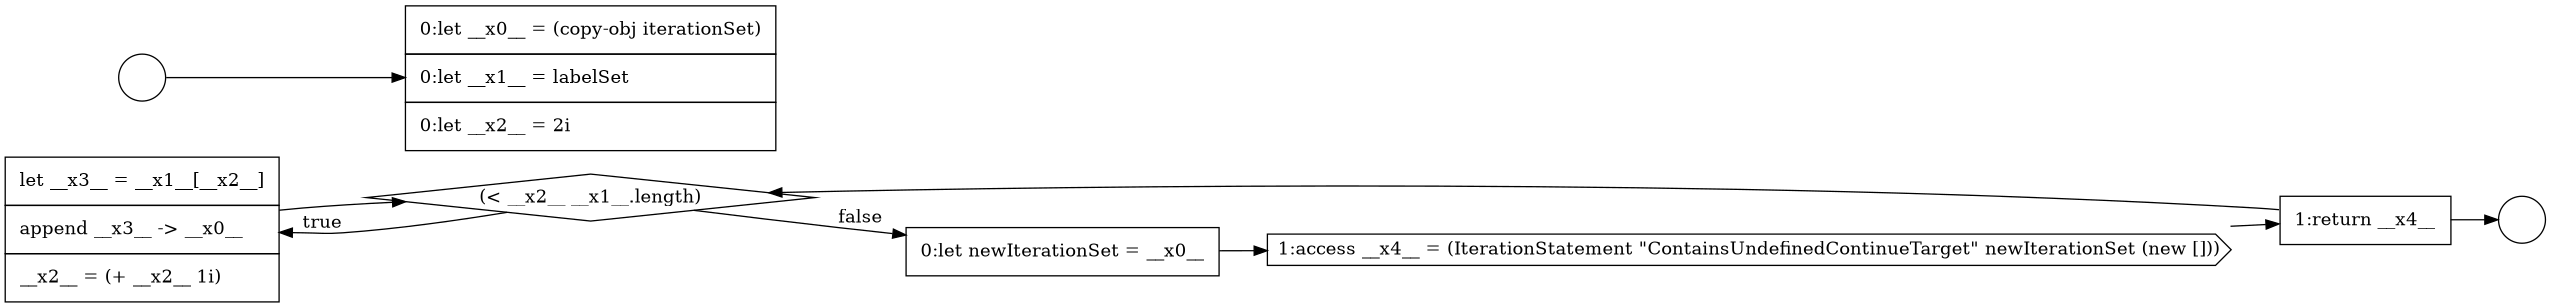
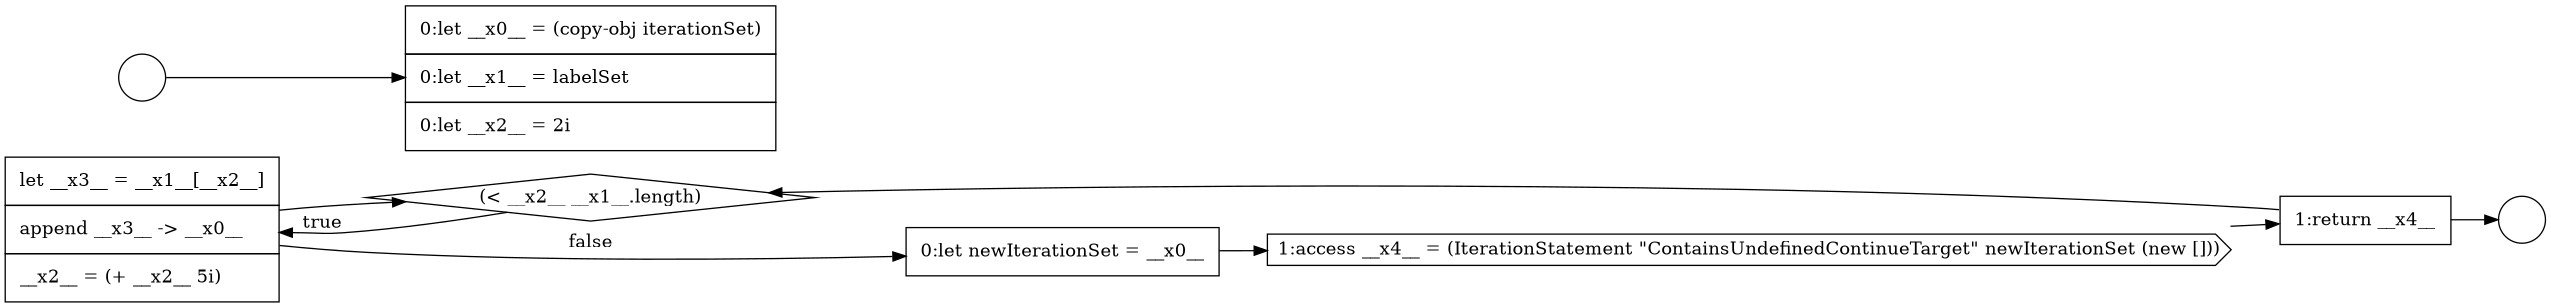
edge "(< __x2__ __x1__.length)" -> "0:let newIterationSet = __x0__": now "let __x3__ = __x1__[__x2__]" -> "0:let newIterationSet = __x0__"
node "let __x3__ = __x1__[__x2__]": text "__x2__ = (+ __x2__ 1i)" -> "__x2__ = (+ __x2__ 5i)"
